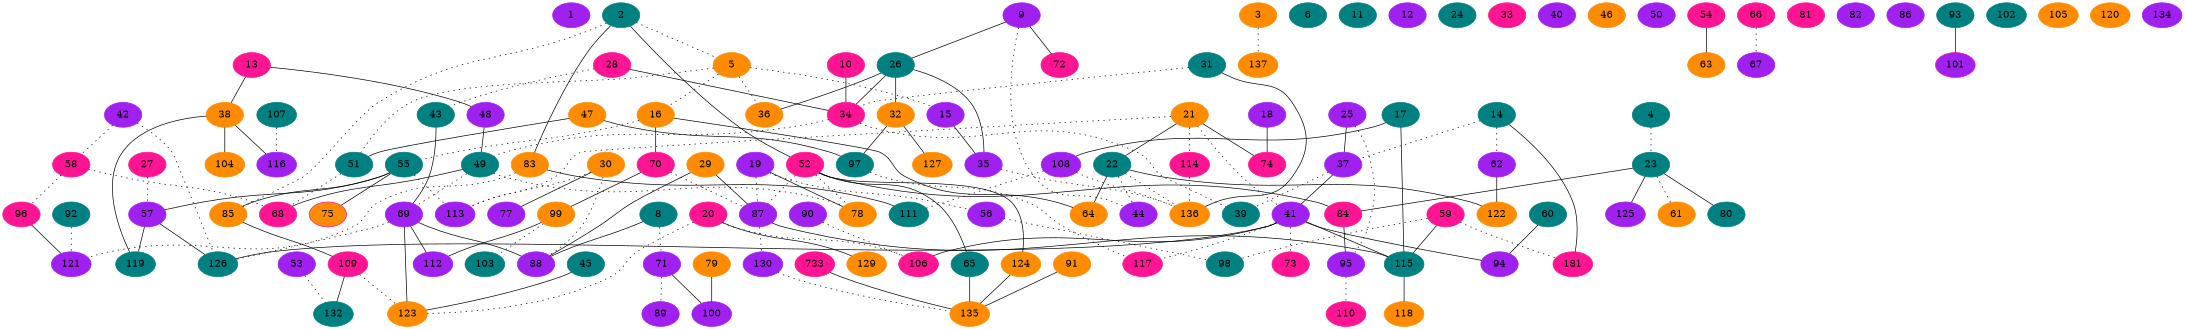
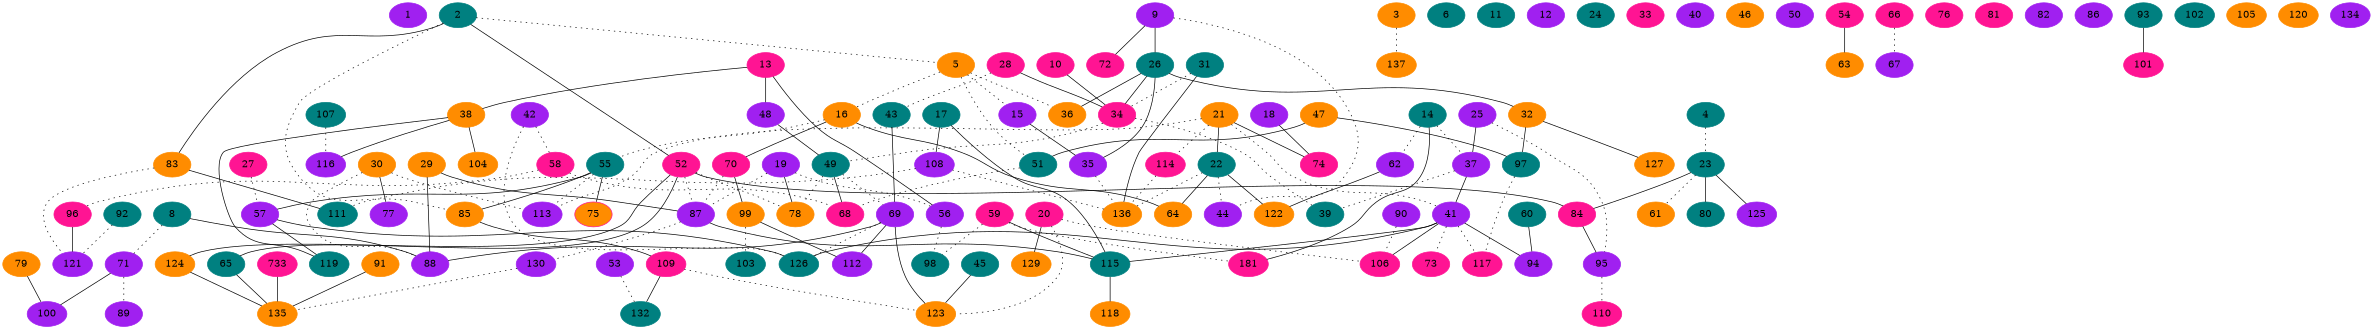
node "76": added
node "101": fillcolor purple -> deeppink
edge "13" -- "56": added
